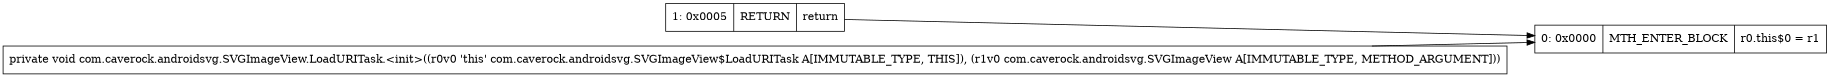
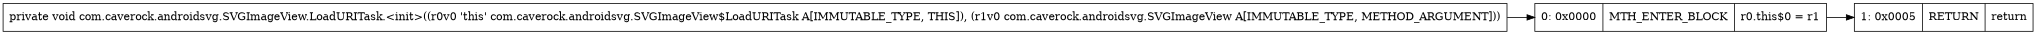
edge "1: 0x0005" -> "0: 0x0000": reversed
